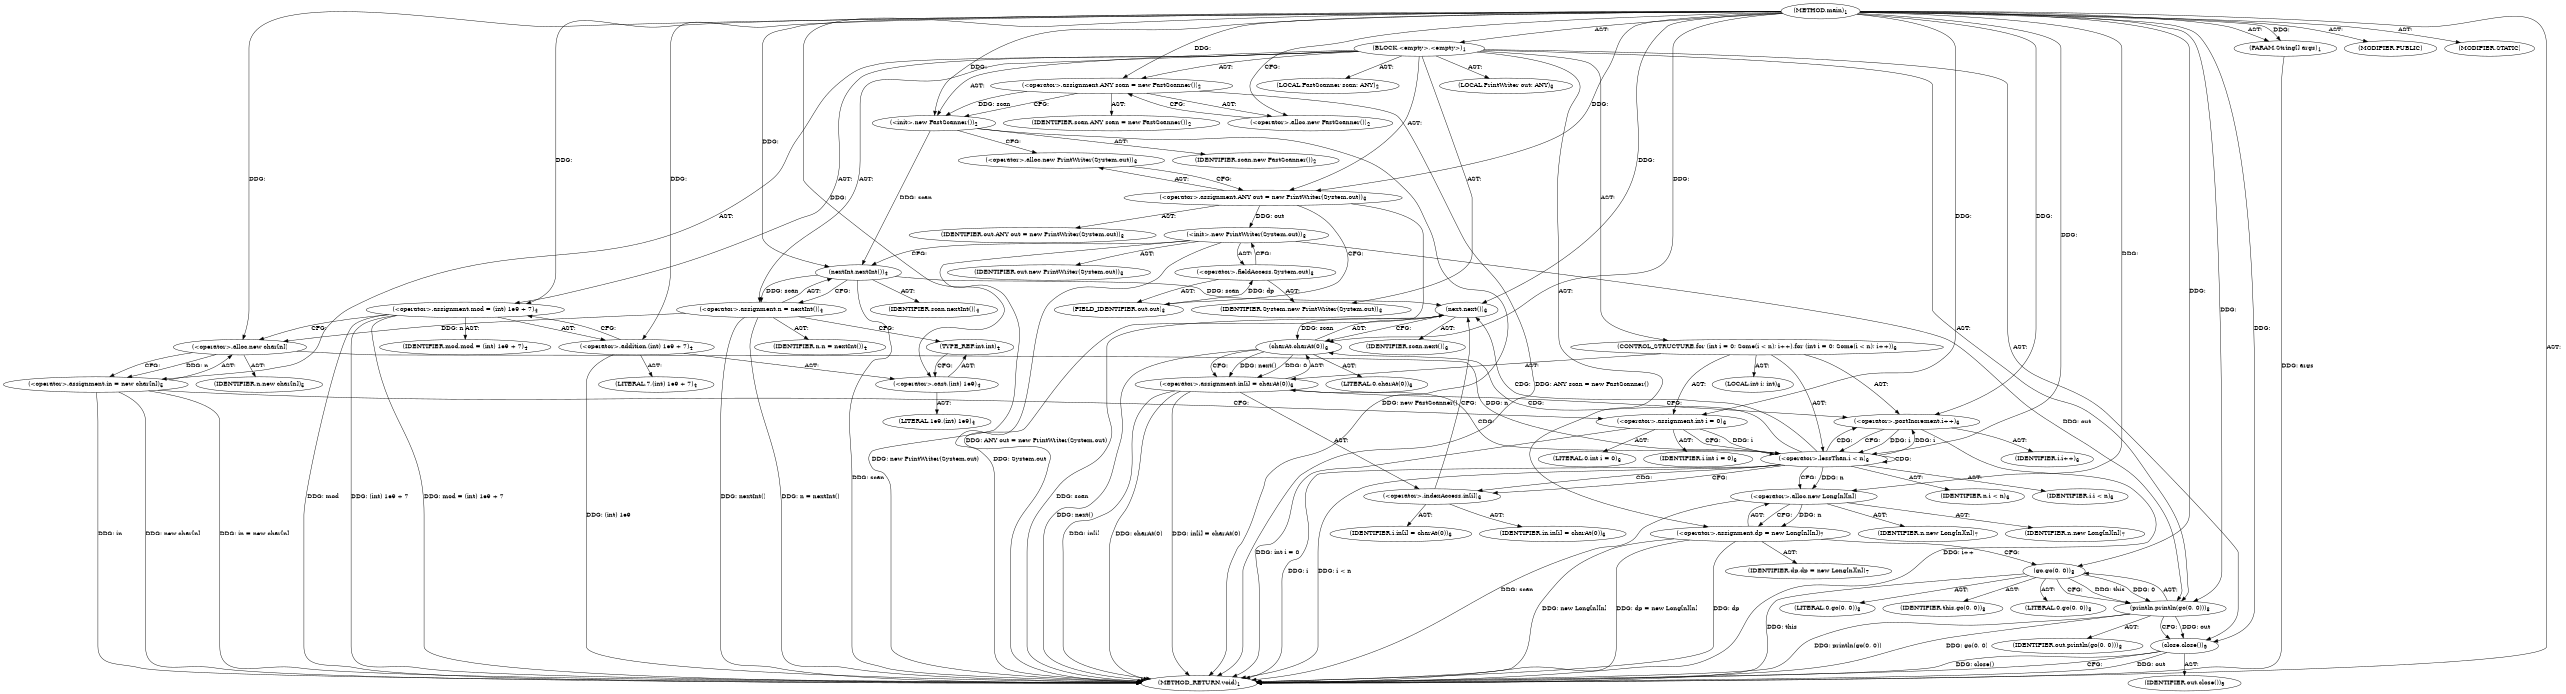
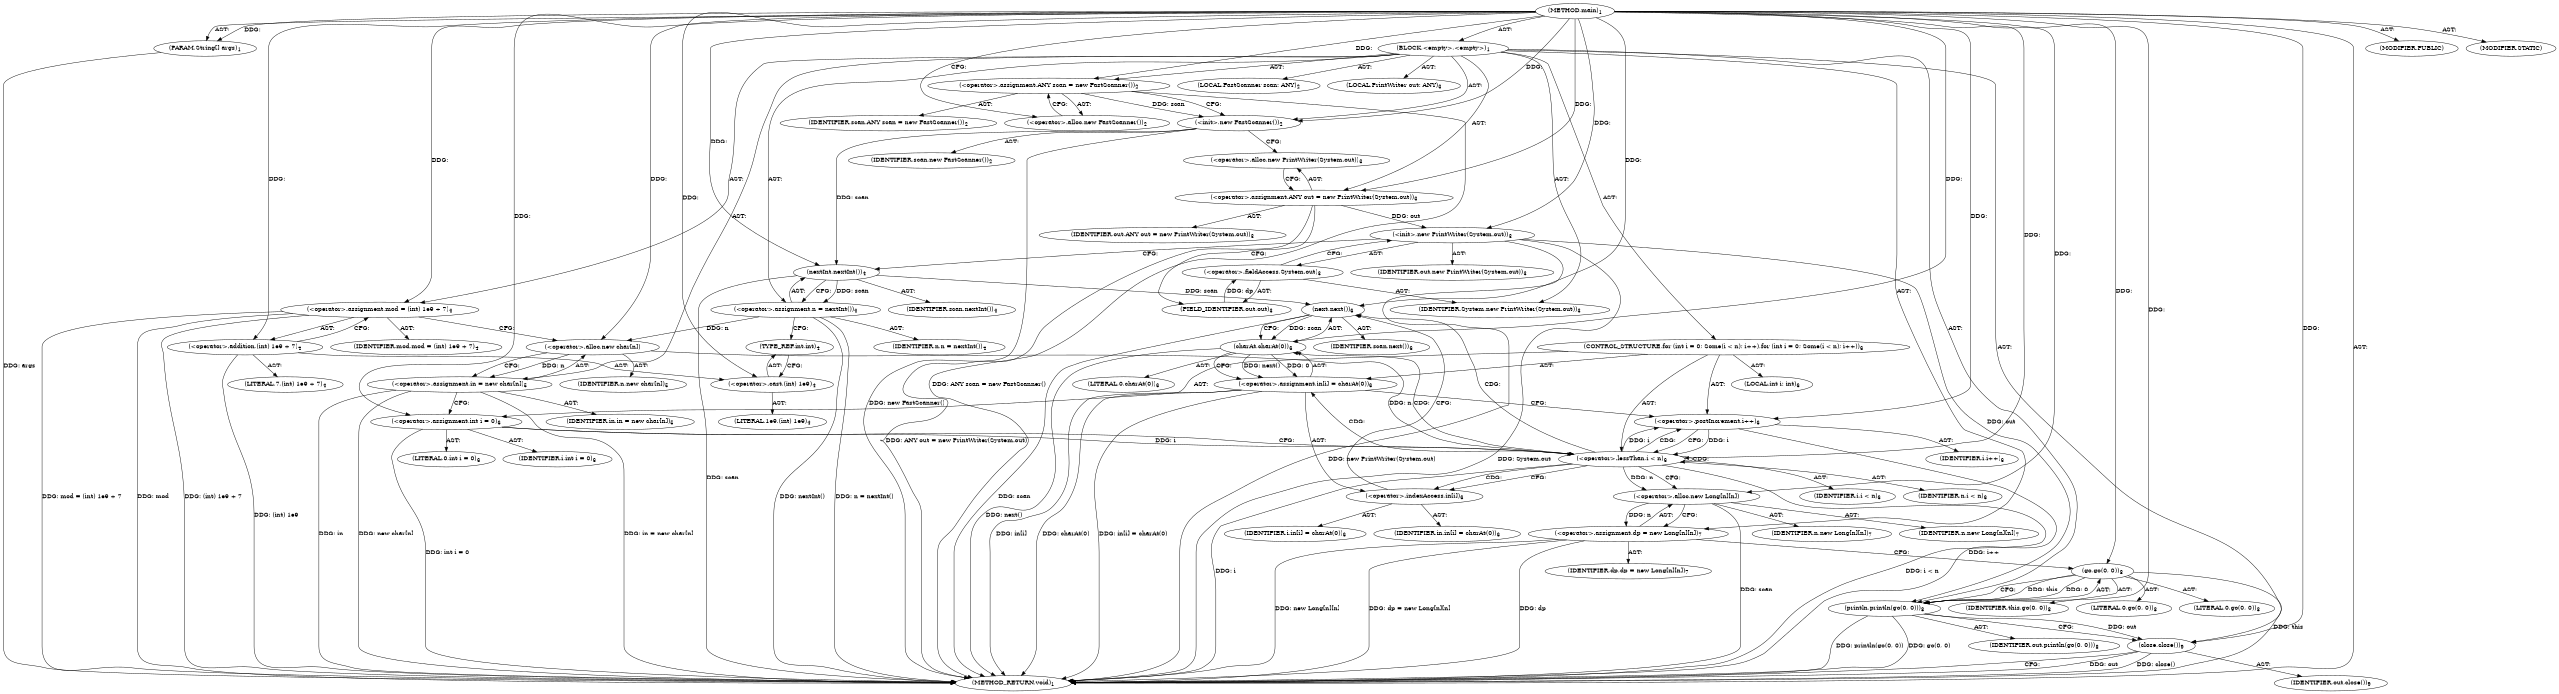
edge "(METHOD,main)" -> "(<init>,new PrintWriter(System.out))": added, label "DDG:"
node "(IDENTIFIER,in,in = new char[n])": added
